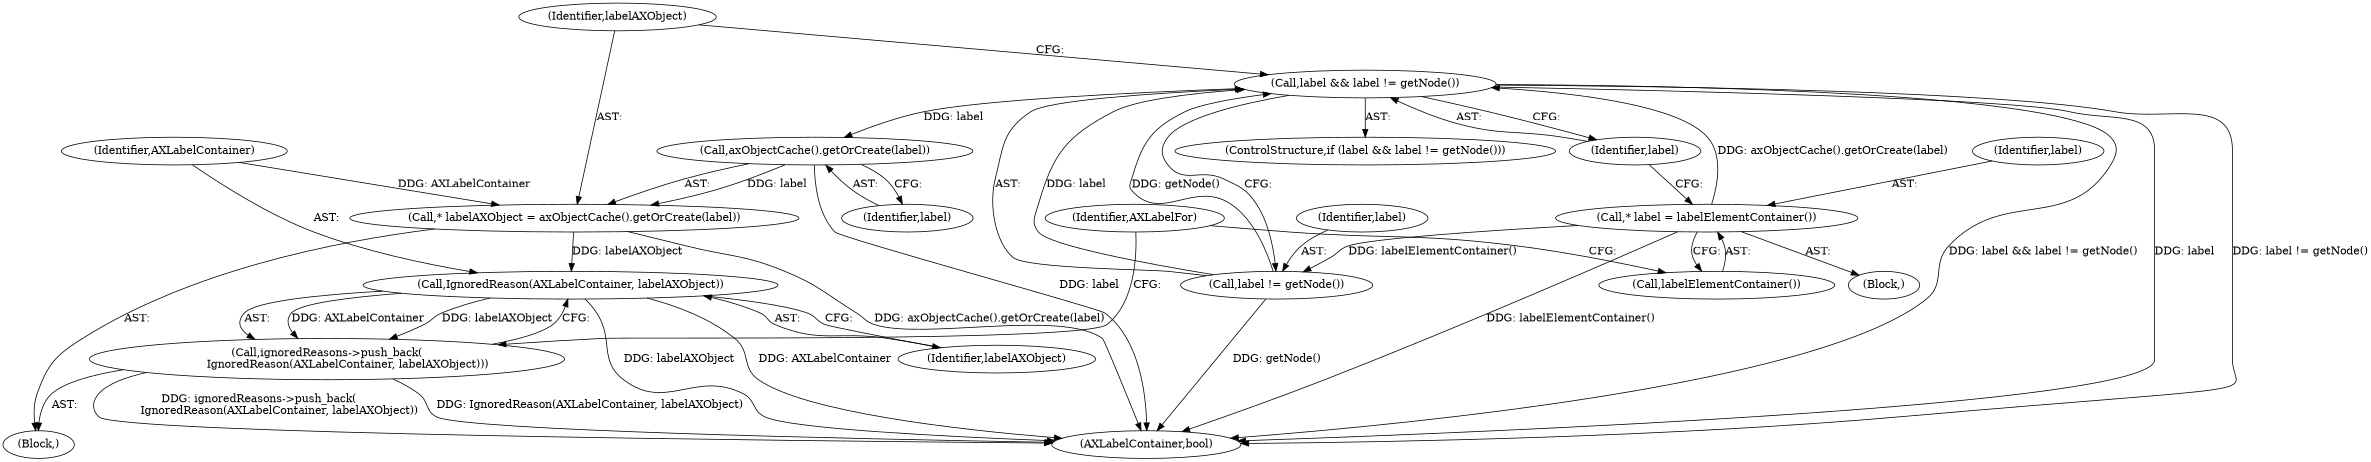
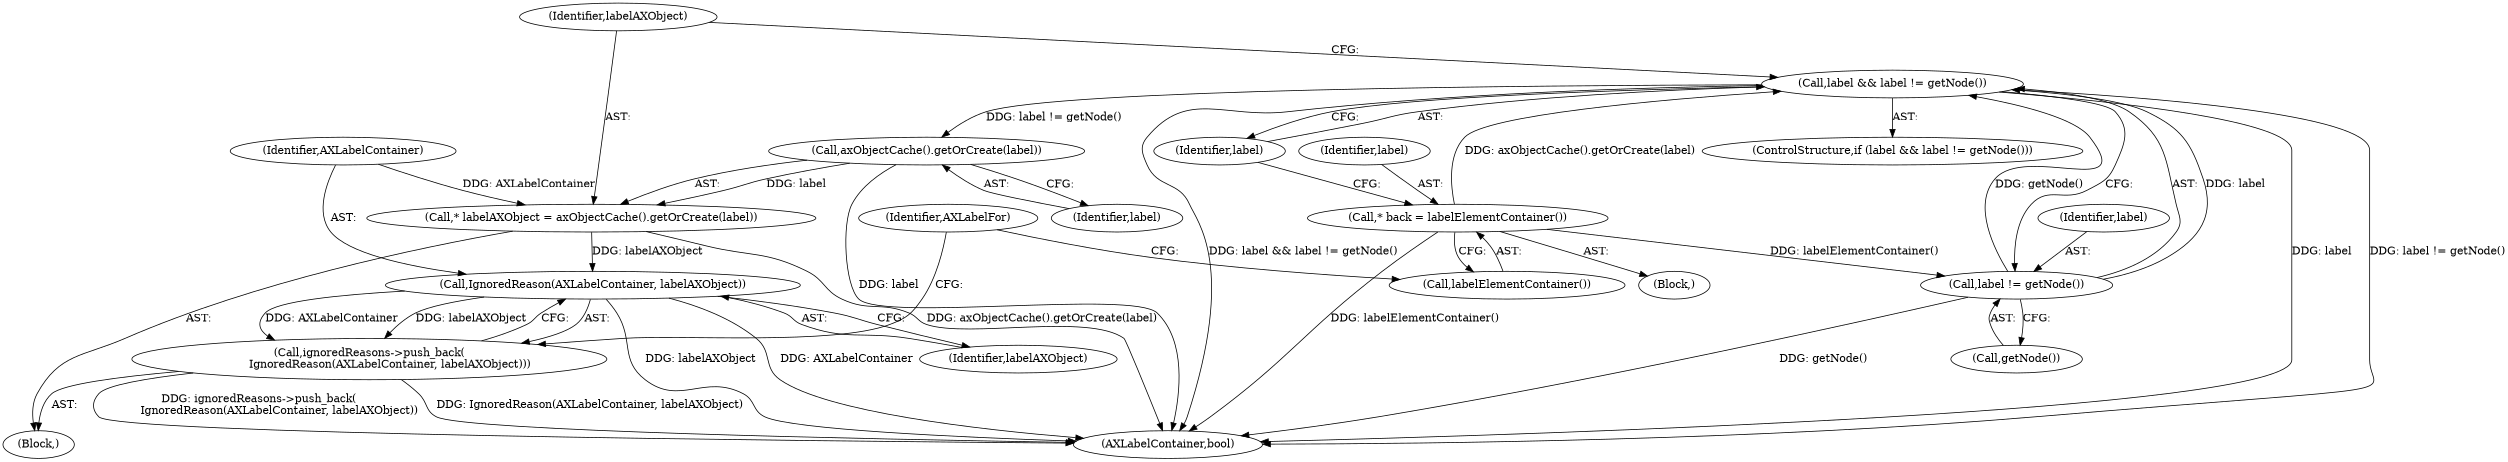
edge "(Call,label && label != getNode())" -> "(Call,axObjectCache().getOrCreate(label))": label "DDG: label" -> "DDG: label != getNode()"
node "(Call,* label = labelElementContainer())": label "(Call,* label = labelElementContainer())" -> "(Call,* back = labelElementContainer())"
node "(Call,getNode())": added
